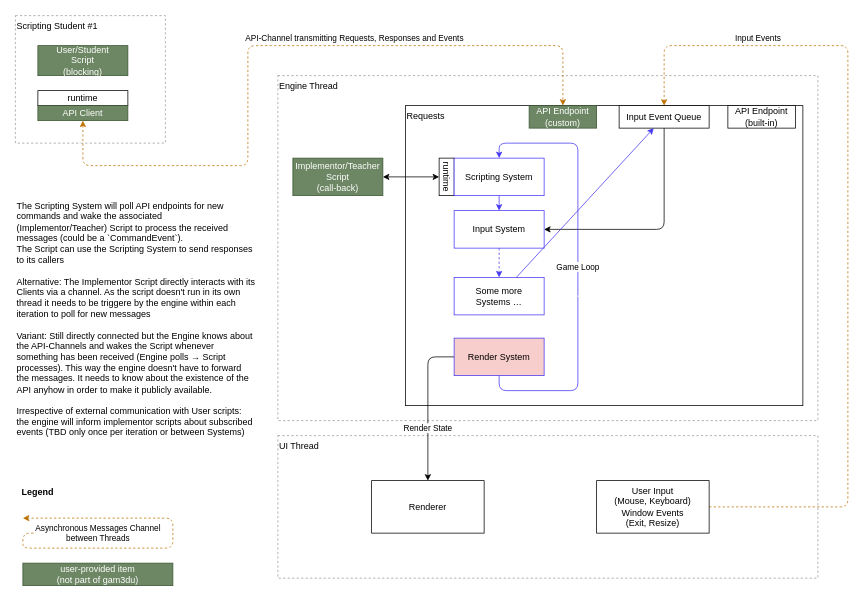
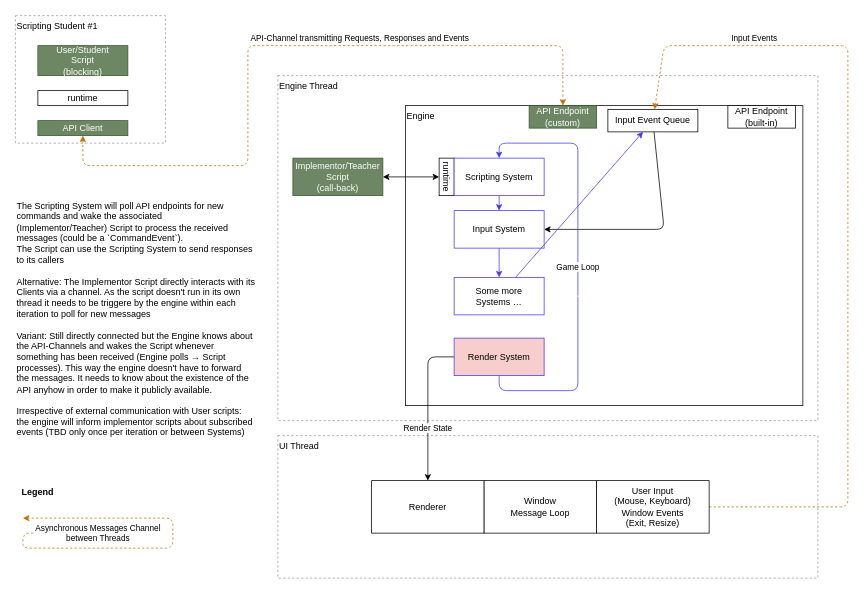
node "API Client": moved (83, 113) -> (83, 128)
node "Requests": label "Requests" -> "Engine"
node "Input Event Queue": moved (664, 117) -> (653, 120)
edge "Input System" -> "Some more Systems …": style dashed -> solid
node "Window Message Loop": added
node "user-provided item (not part of gam3du)": removed
